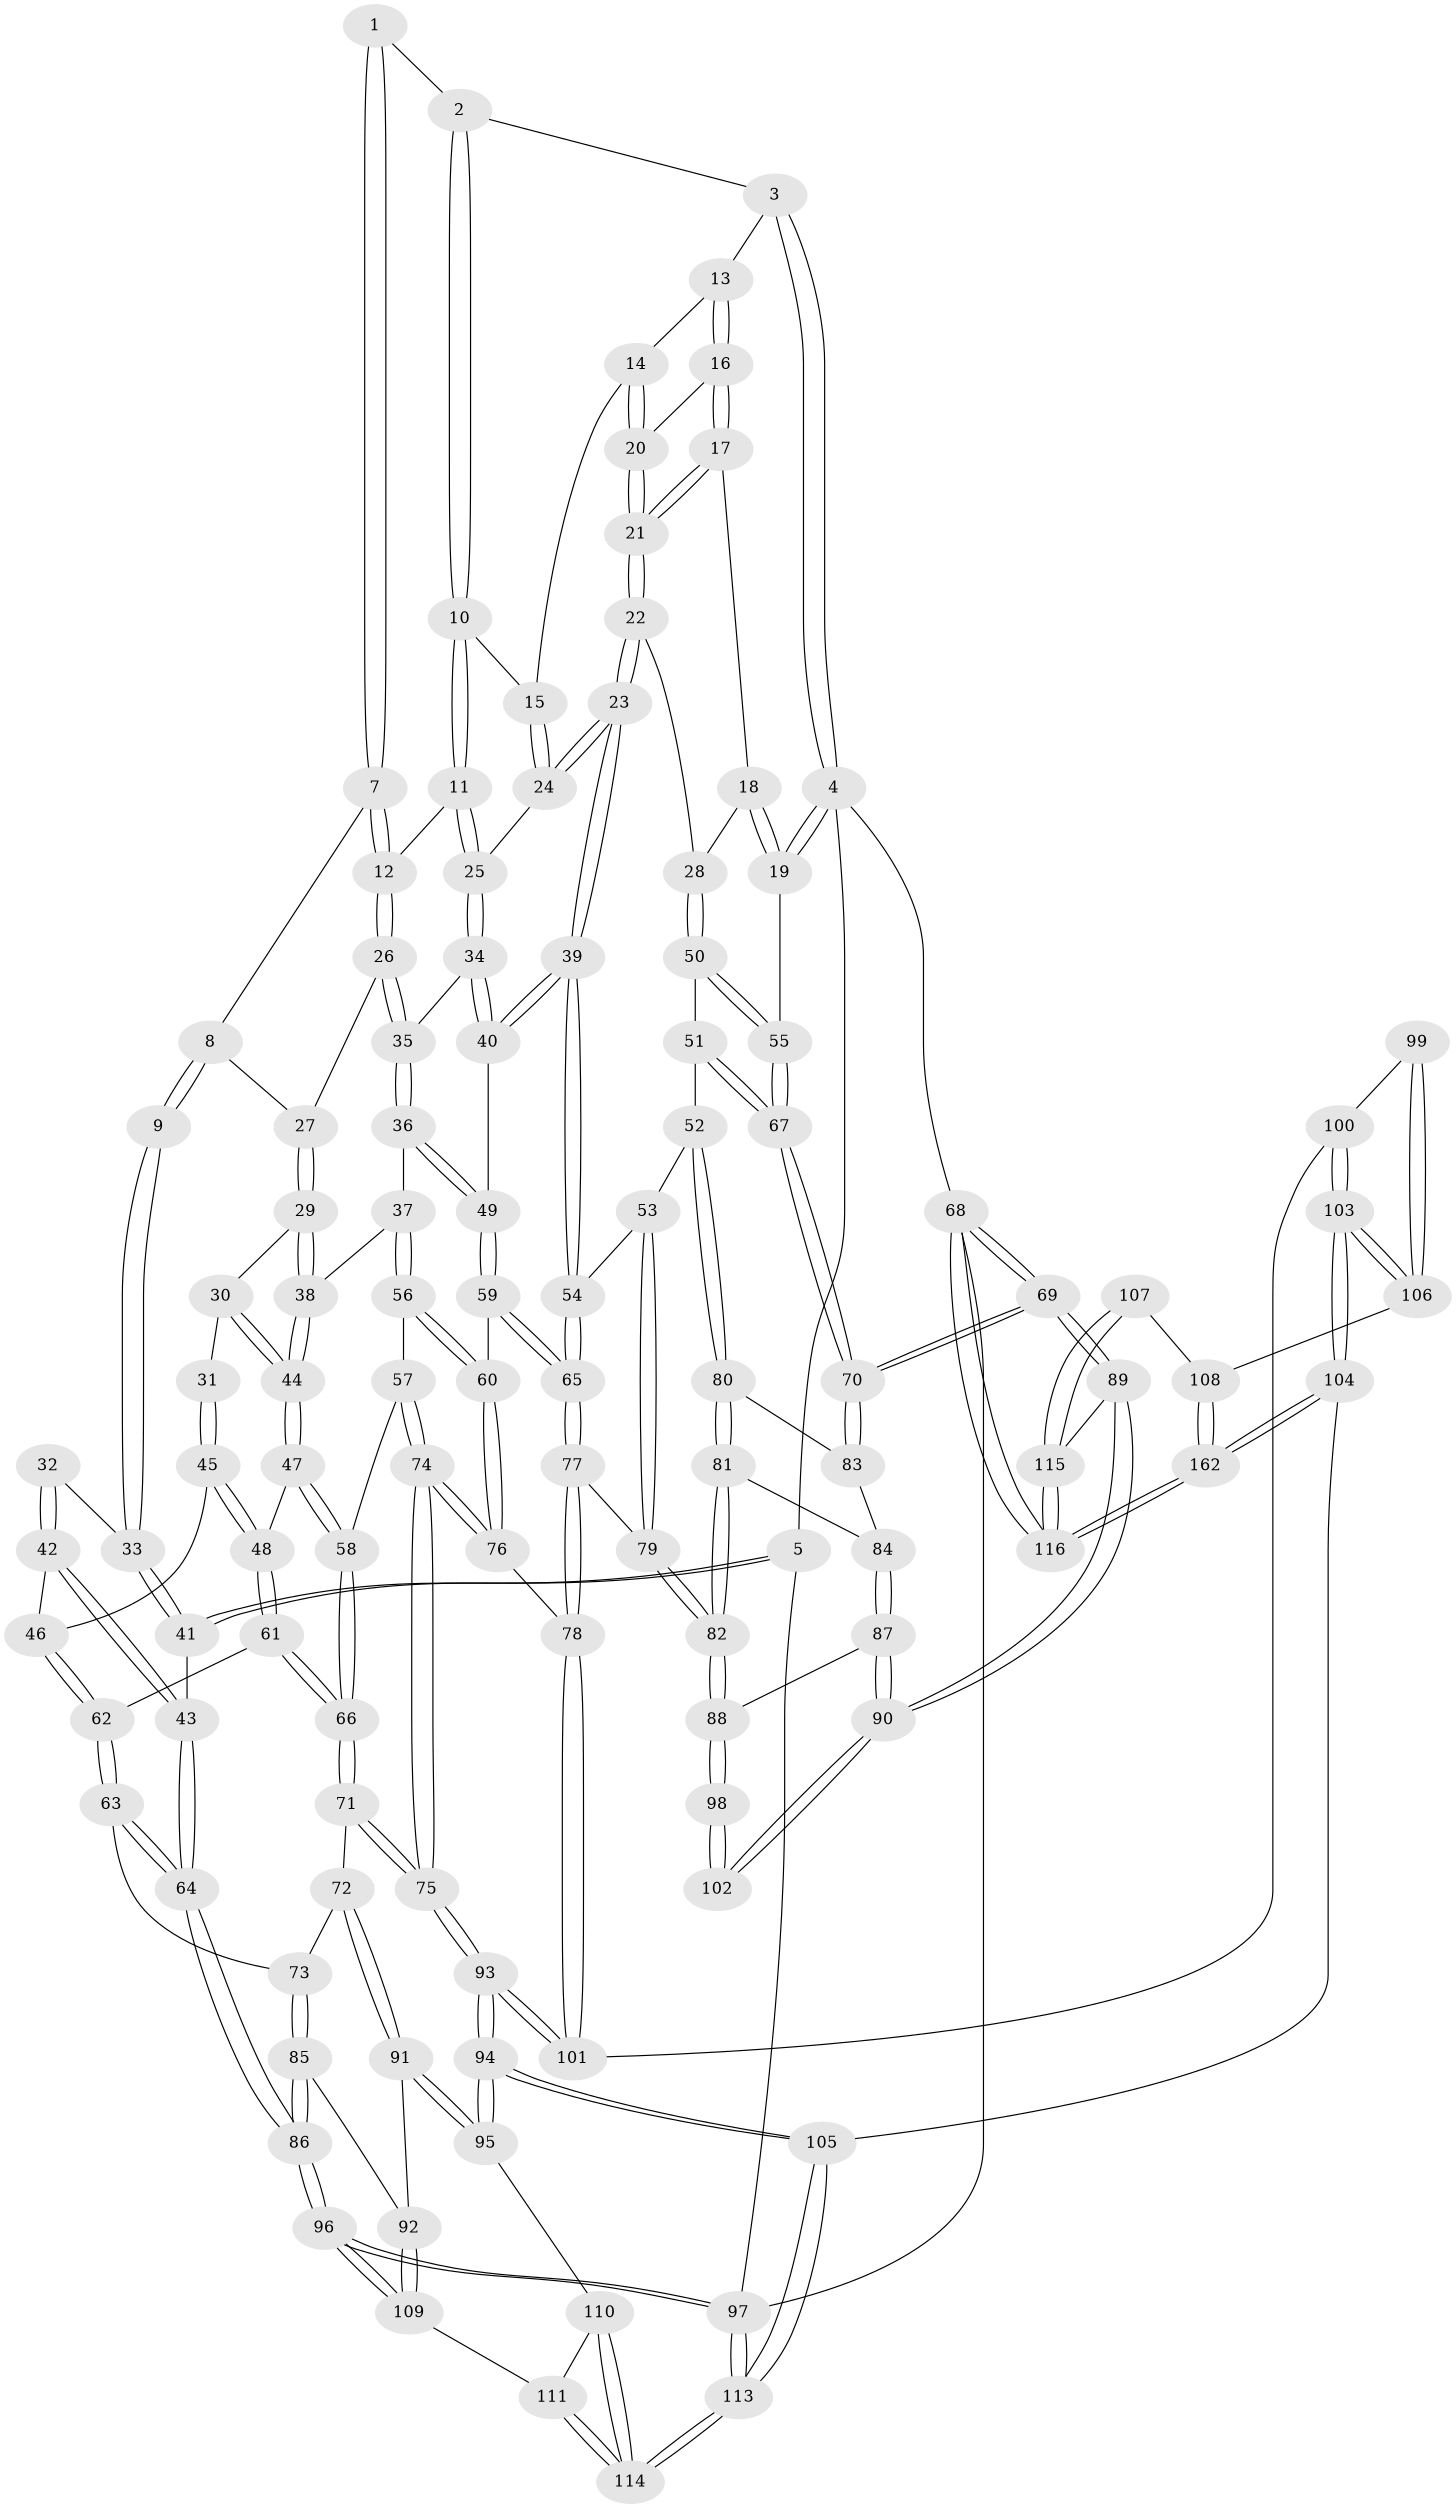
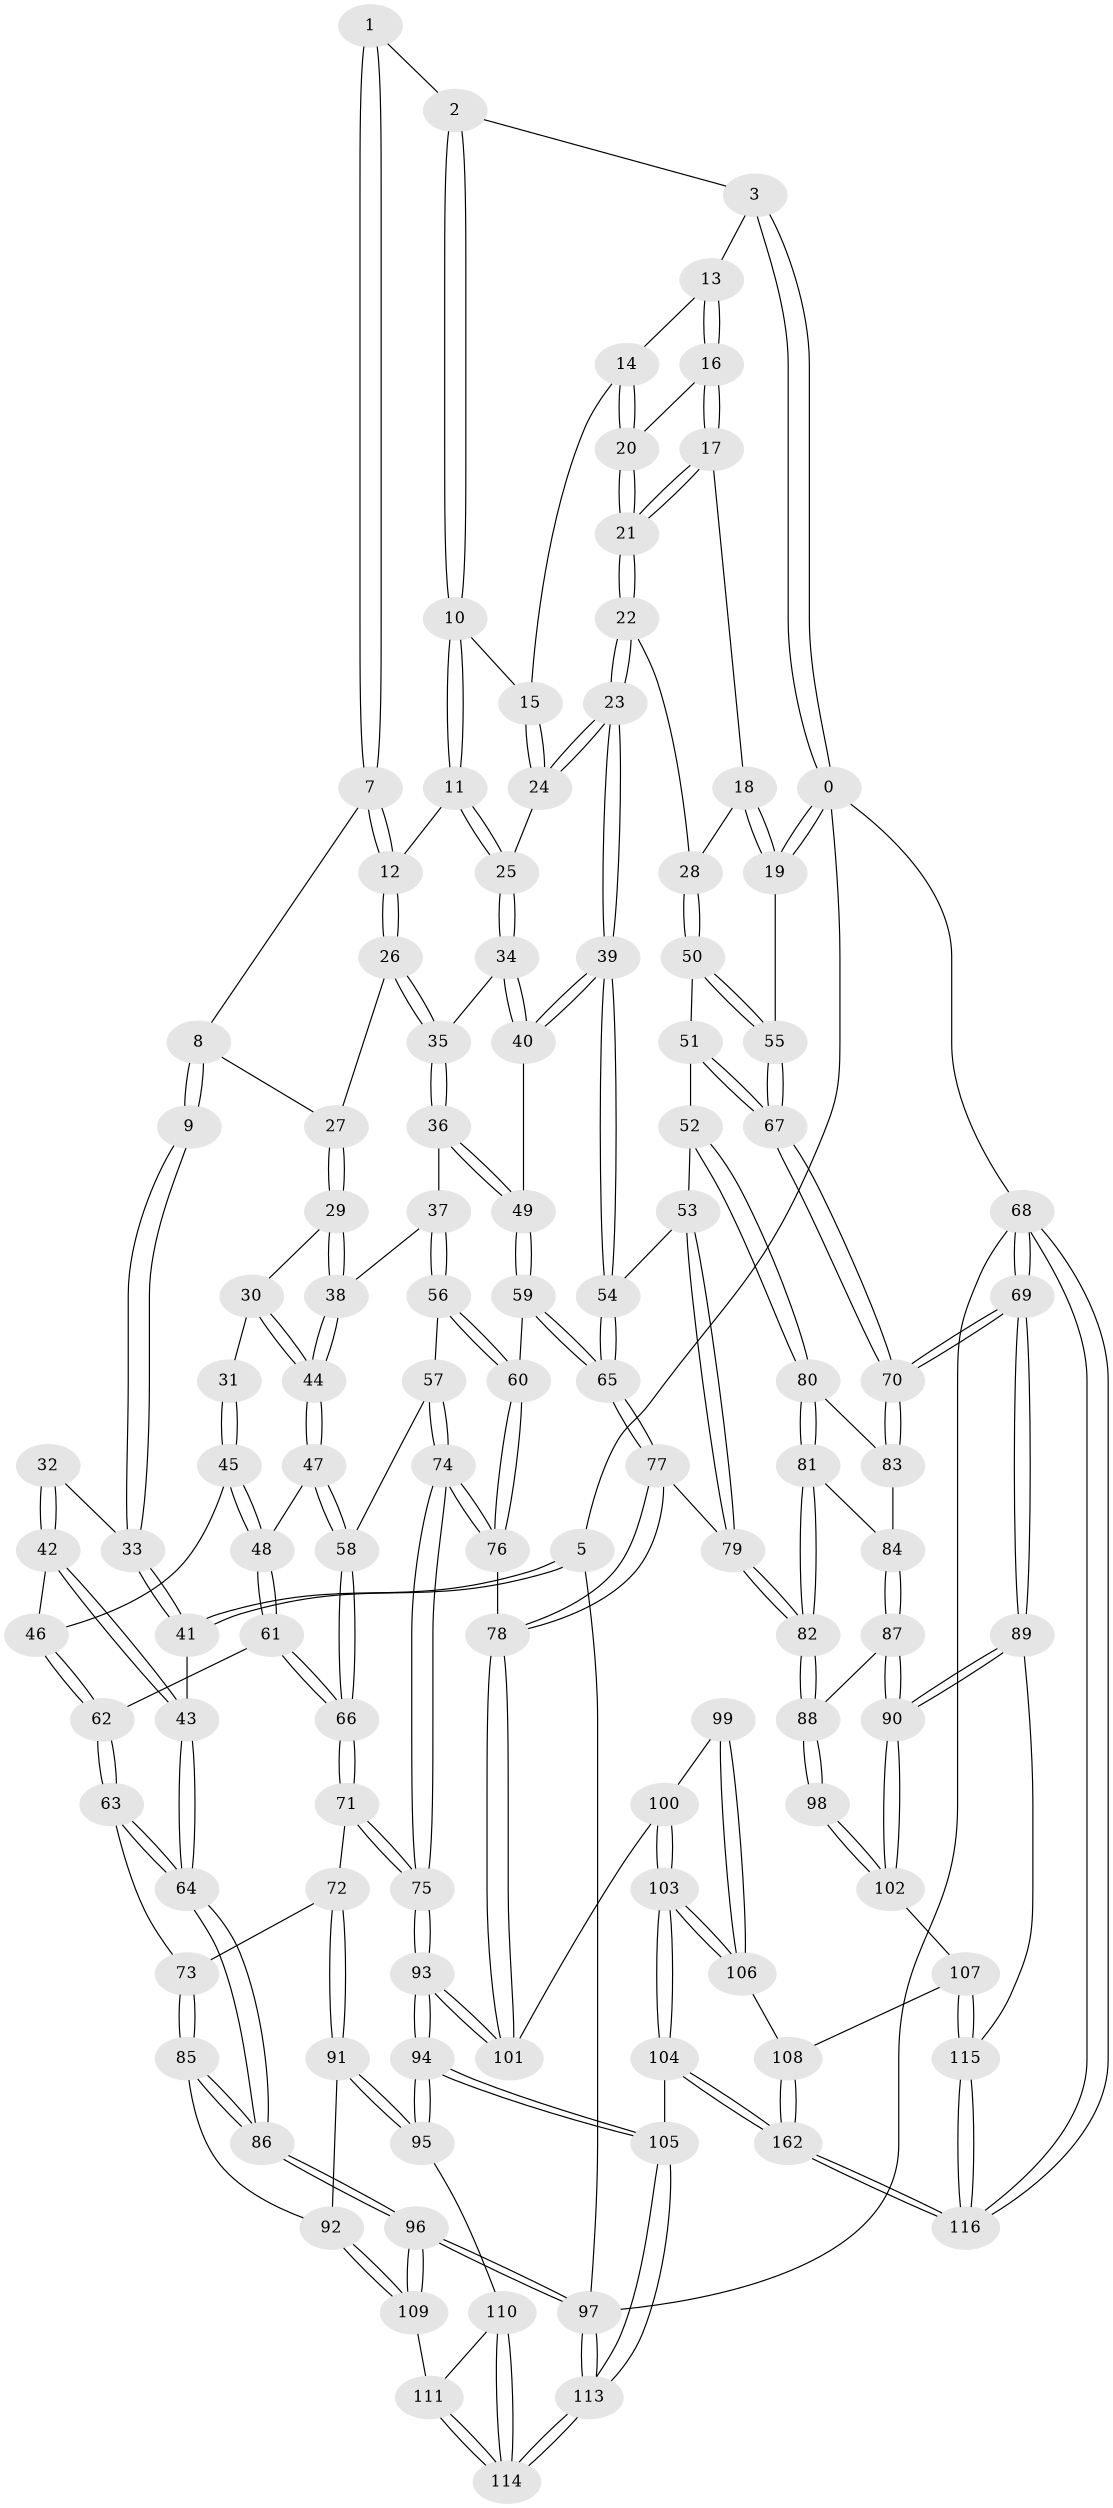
node "4": label "4" -> "0"
edge "102" -- "107": added
